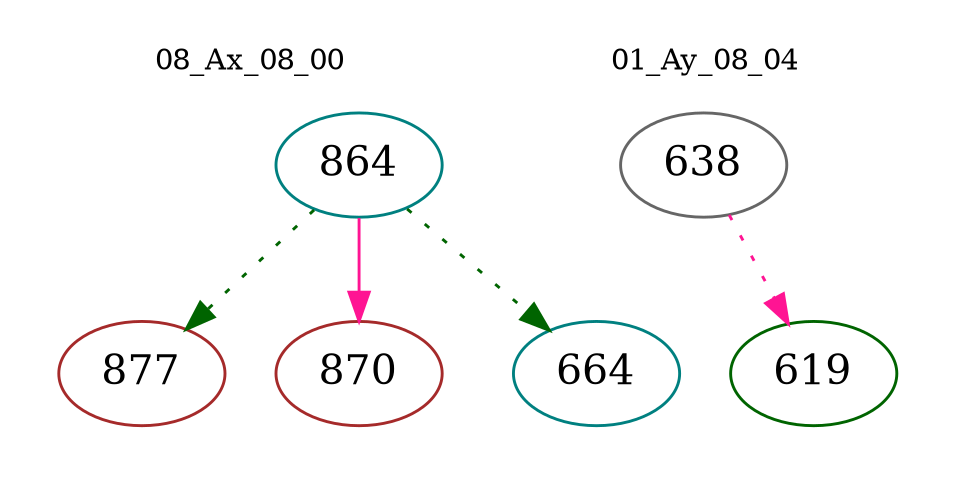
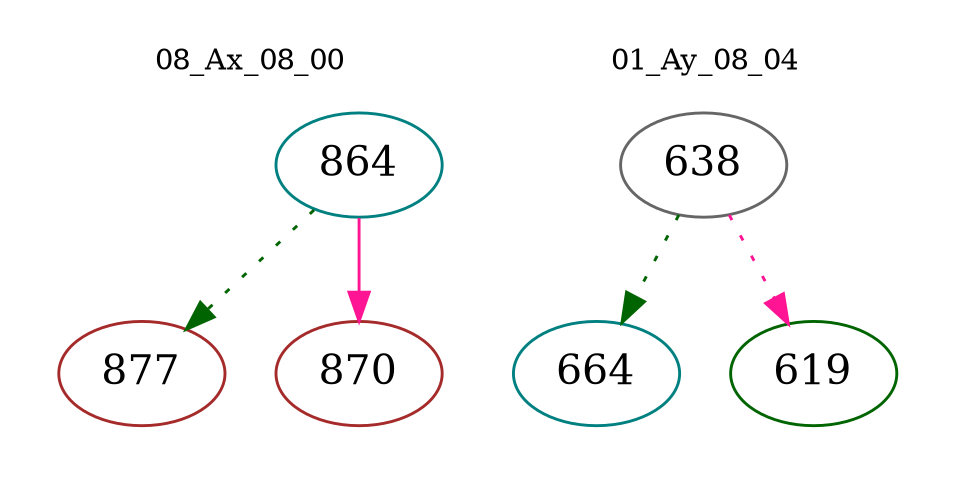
edge "864" -> "664": now "638" -> "664"
